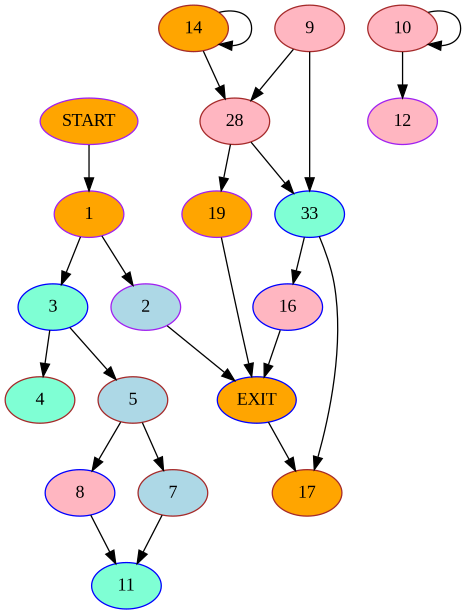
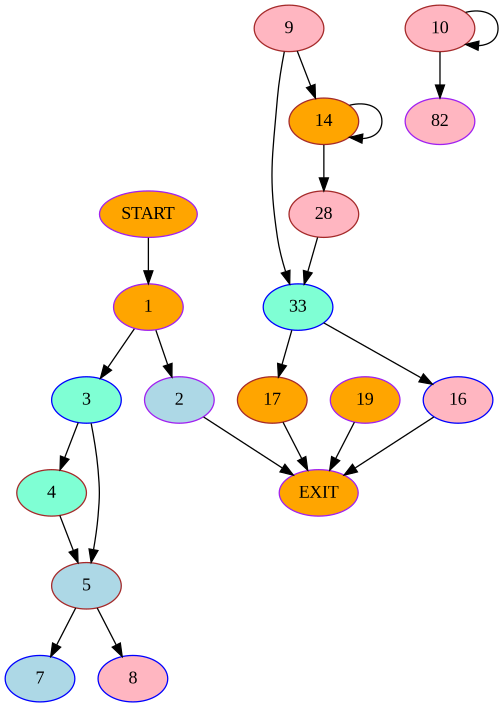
edge "9" -> "28": now "9" -> "14"
node "12": label "12" -> "82"
edge "28" -> "19": removed
node "EXIT": color blue -> purple
edge "EXIT" -> "17": reversed
node "7": color brown -> blue
edge "4" -> "5": added
node "11": removed
